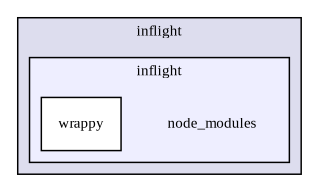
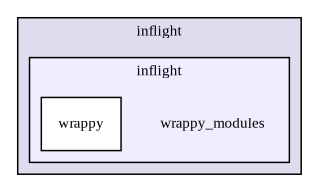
node "node_modules": label "node_modules" -> "wrappy_modules"
